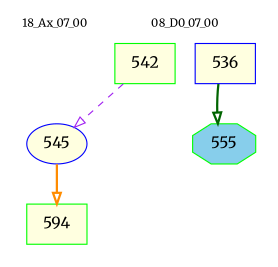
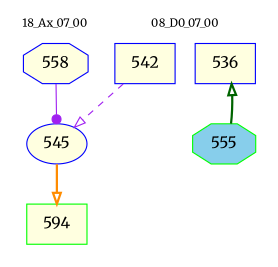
node "558": added
node "542": color green -> blue
edge "536" -> "555": reversed
